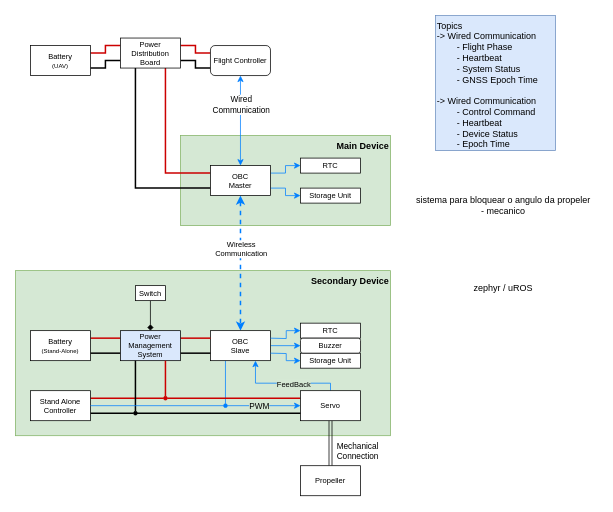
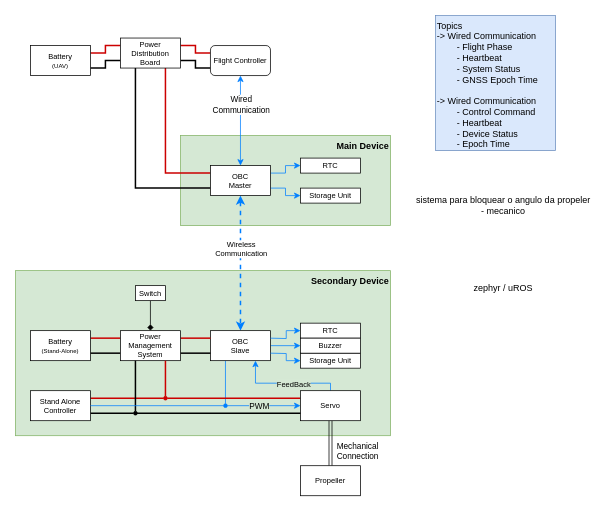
node "Power Management System": fillcolor #dae8fc -> #ffffff
node "Buzzer": shape rounded rectangle -> rectangle
